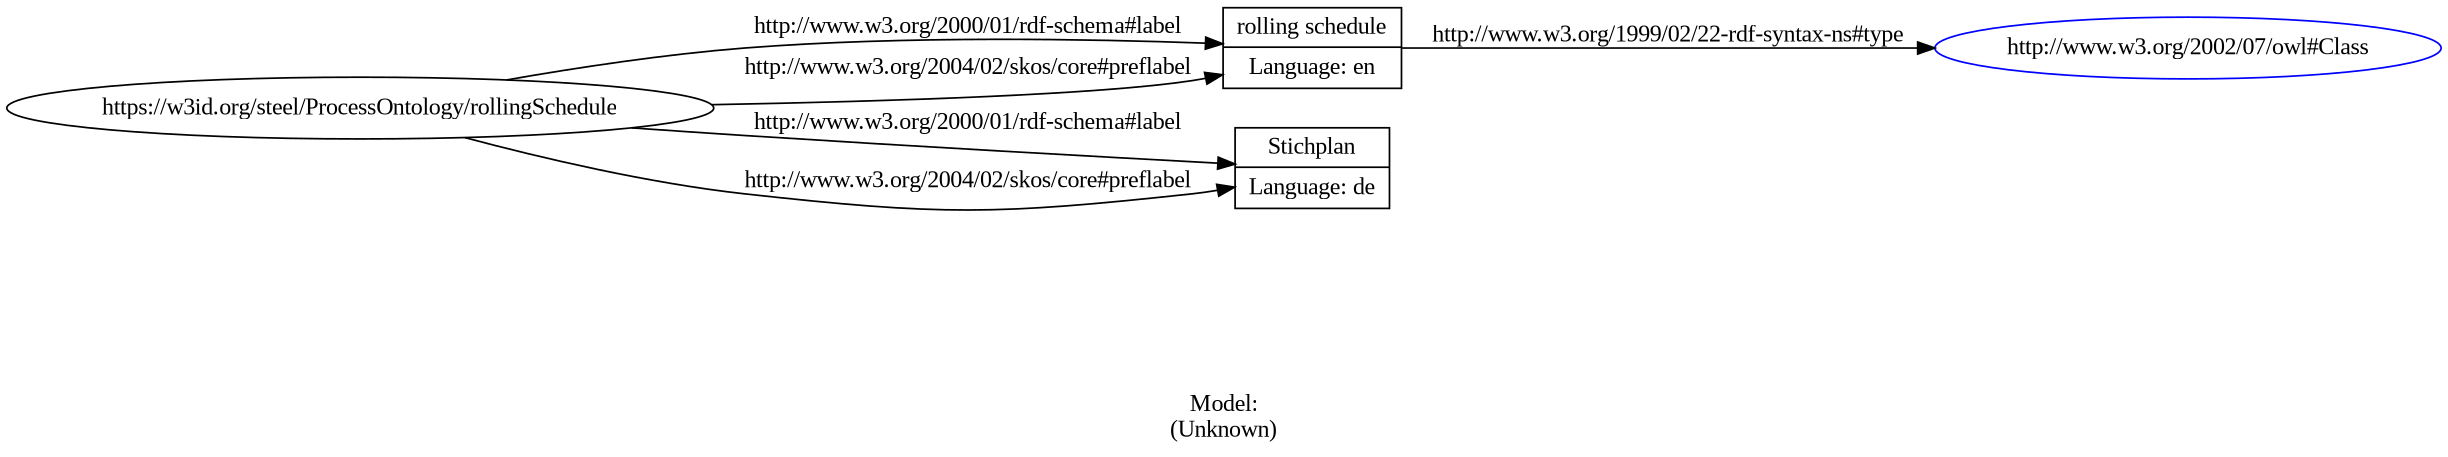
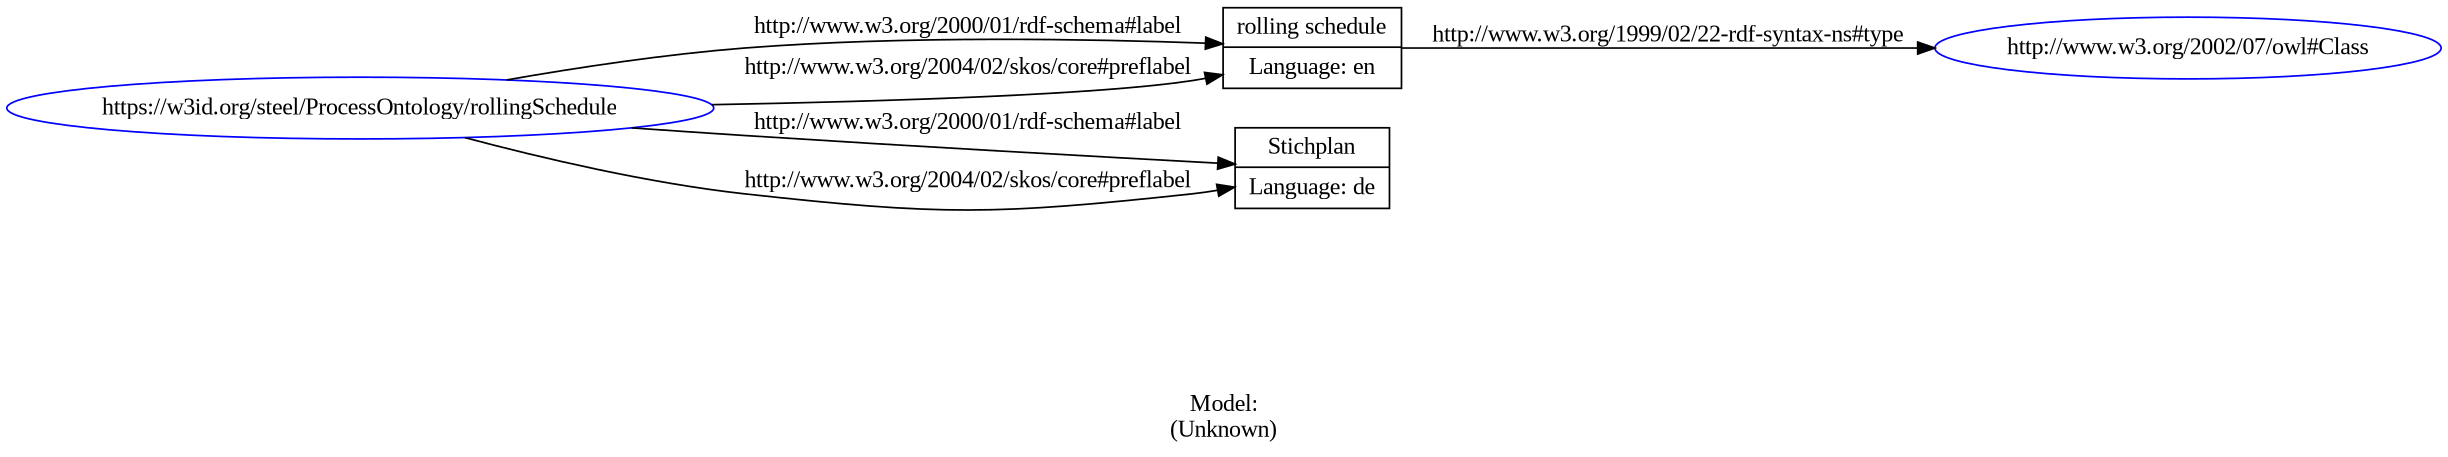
node "https://w3id.org/steel/ProcessOntology/rollingSchedule": color black -> blue
